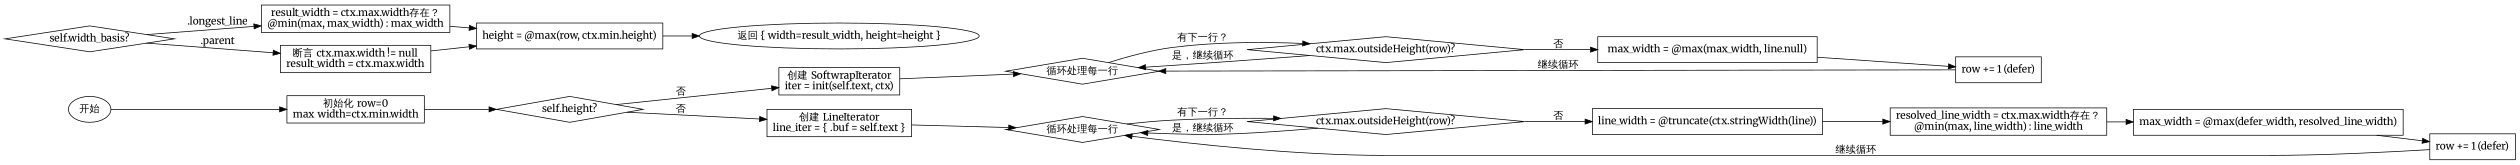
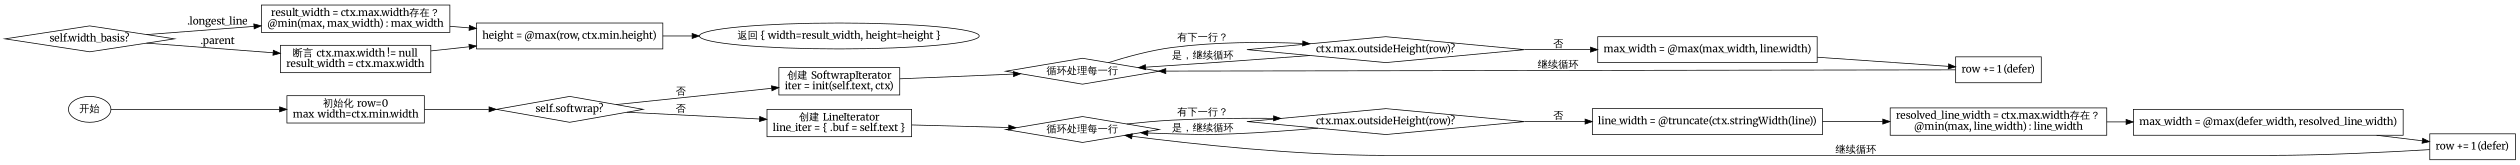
node "max_width = @max(max_width, line.null)": label "max_width = @max(max_width, line.null)" -> "max_width = @max(max_width, line.width)"
node "self.height?": label "self.height?" -> "self.softwrap?"
